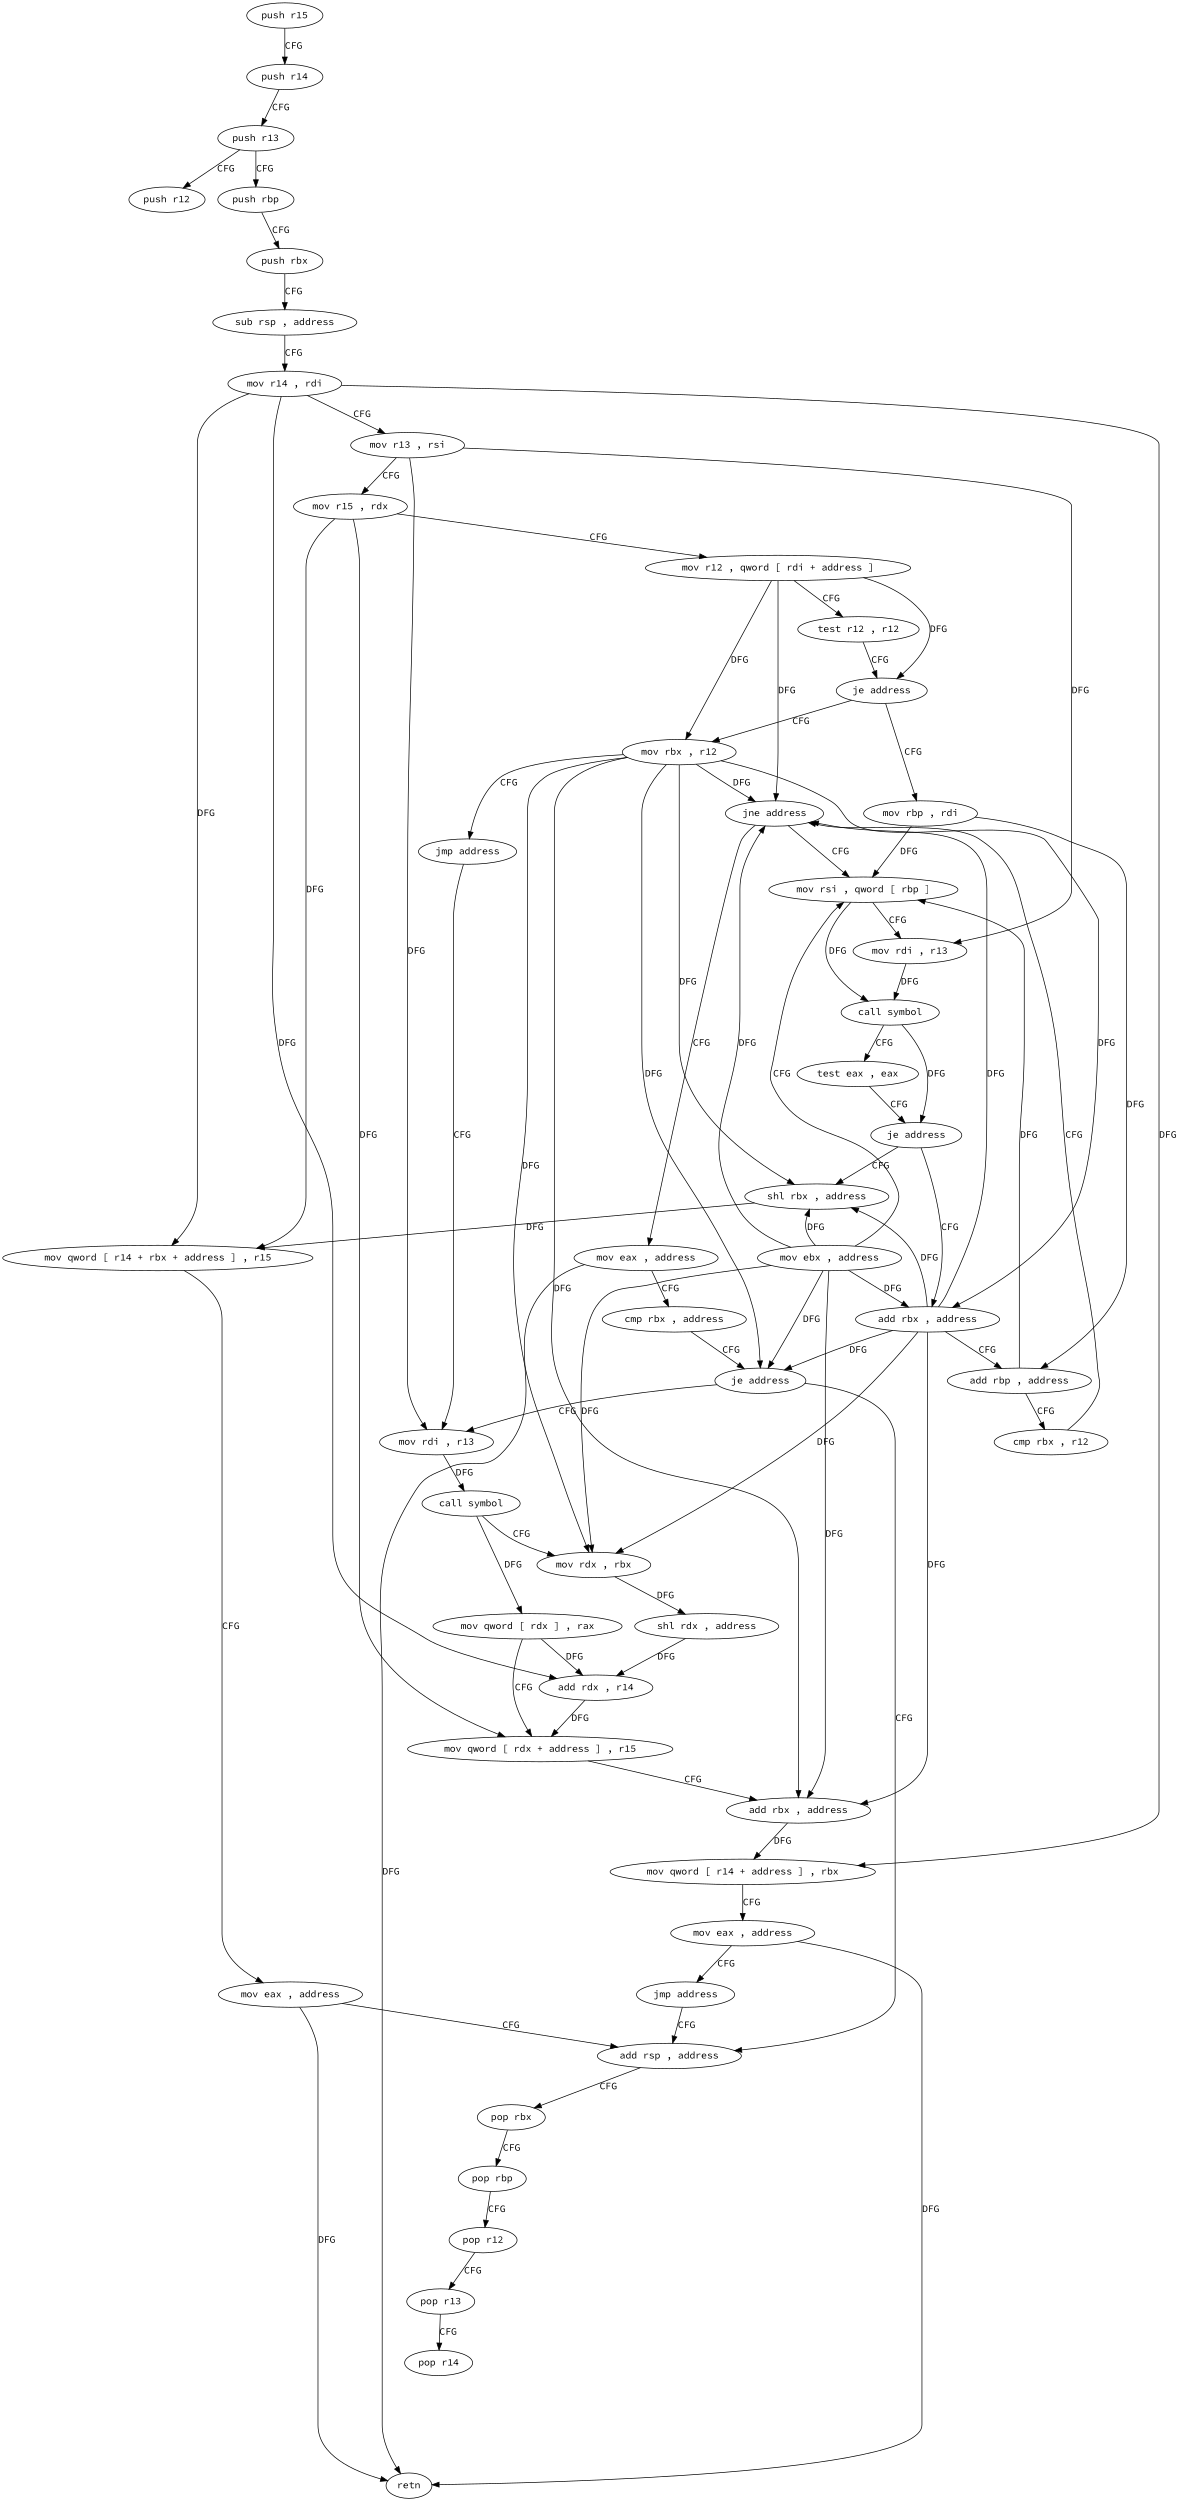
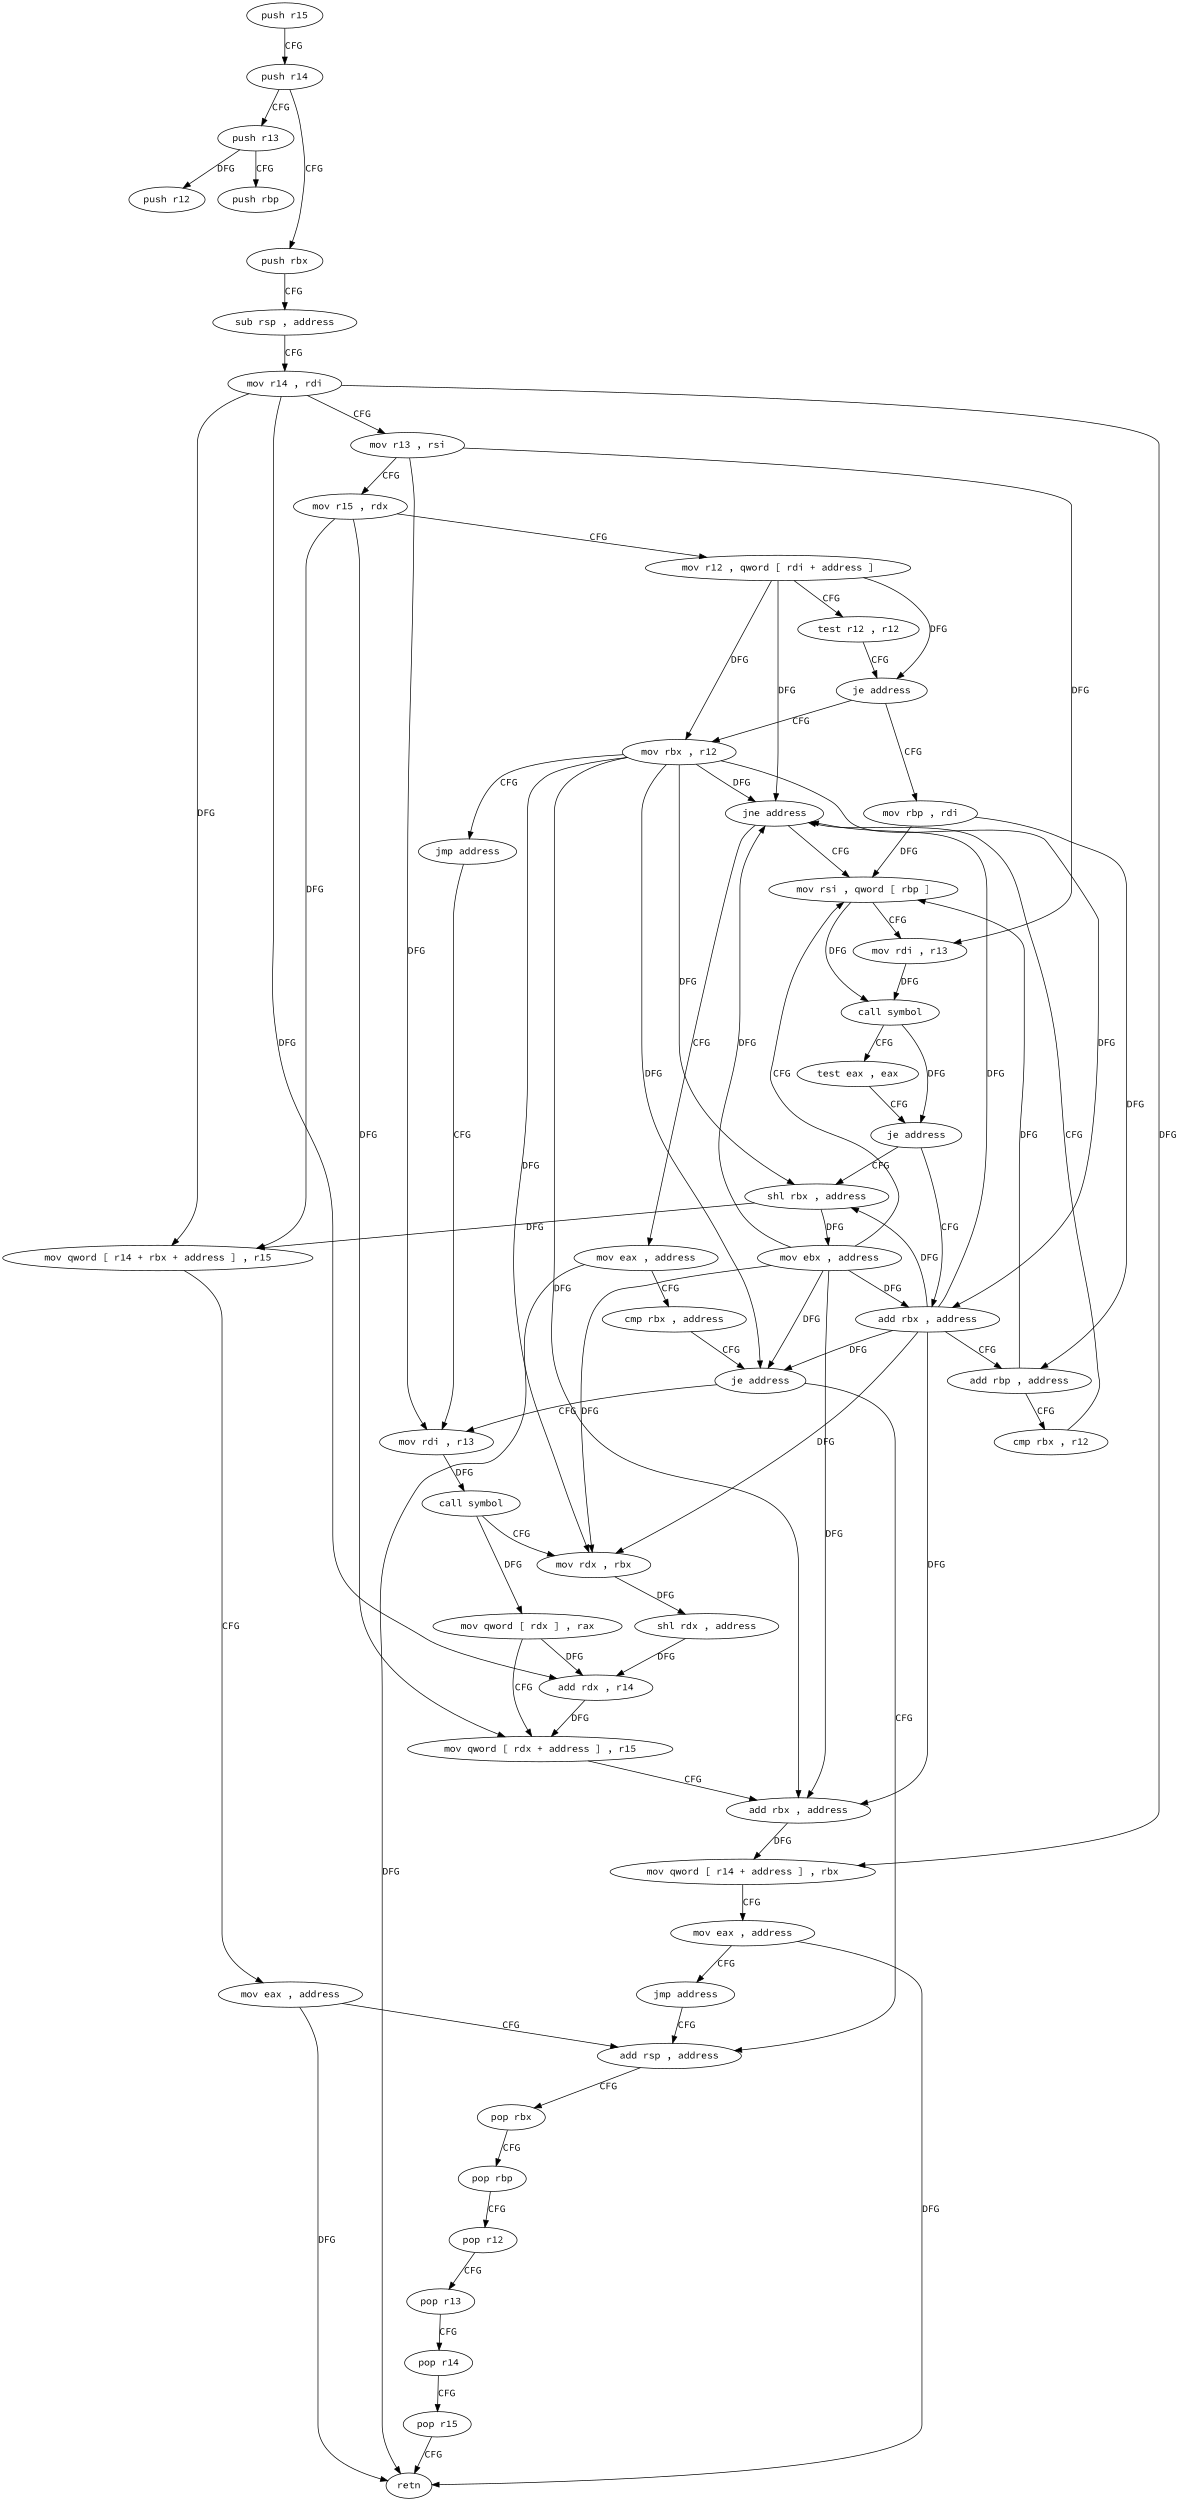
edge "push r13" -> "push r12": label "CFG" -> "DFG"
edge "push rbp" -> "push rbx": now "push r14" -> "push rbx"
edge "mov ebx , address" -> "shl rbx , address": reversed
node "pop r15": added
